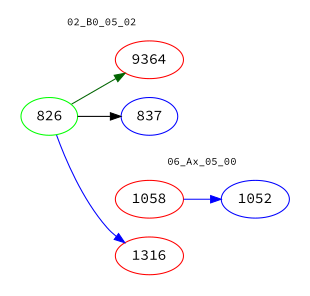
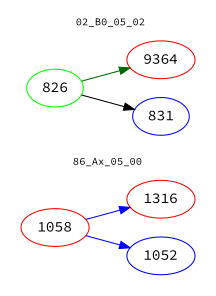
node "837": label "837" -> "831"
cluster "06_Ax_05_00": label "06_Ax_05_00" -> "86_Ax_05_00"
edge "826" -> "1316": now "1058" -> "1316"
